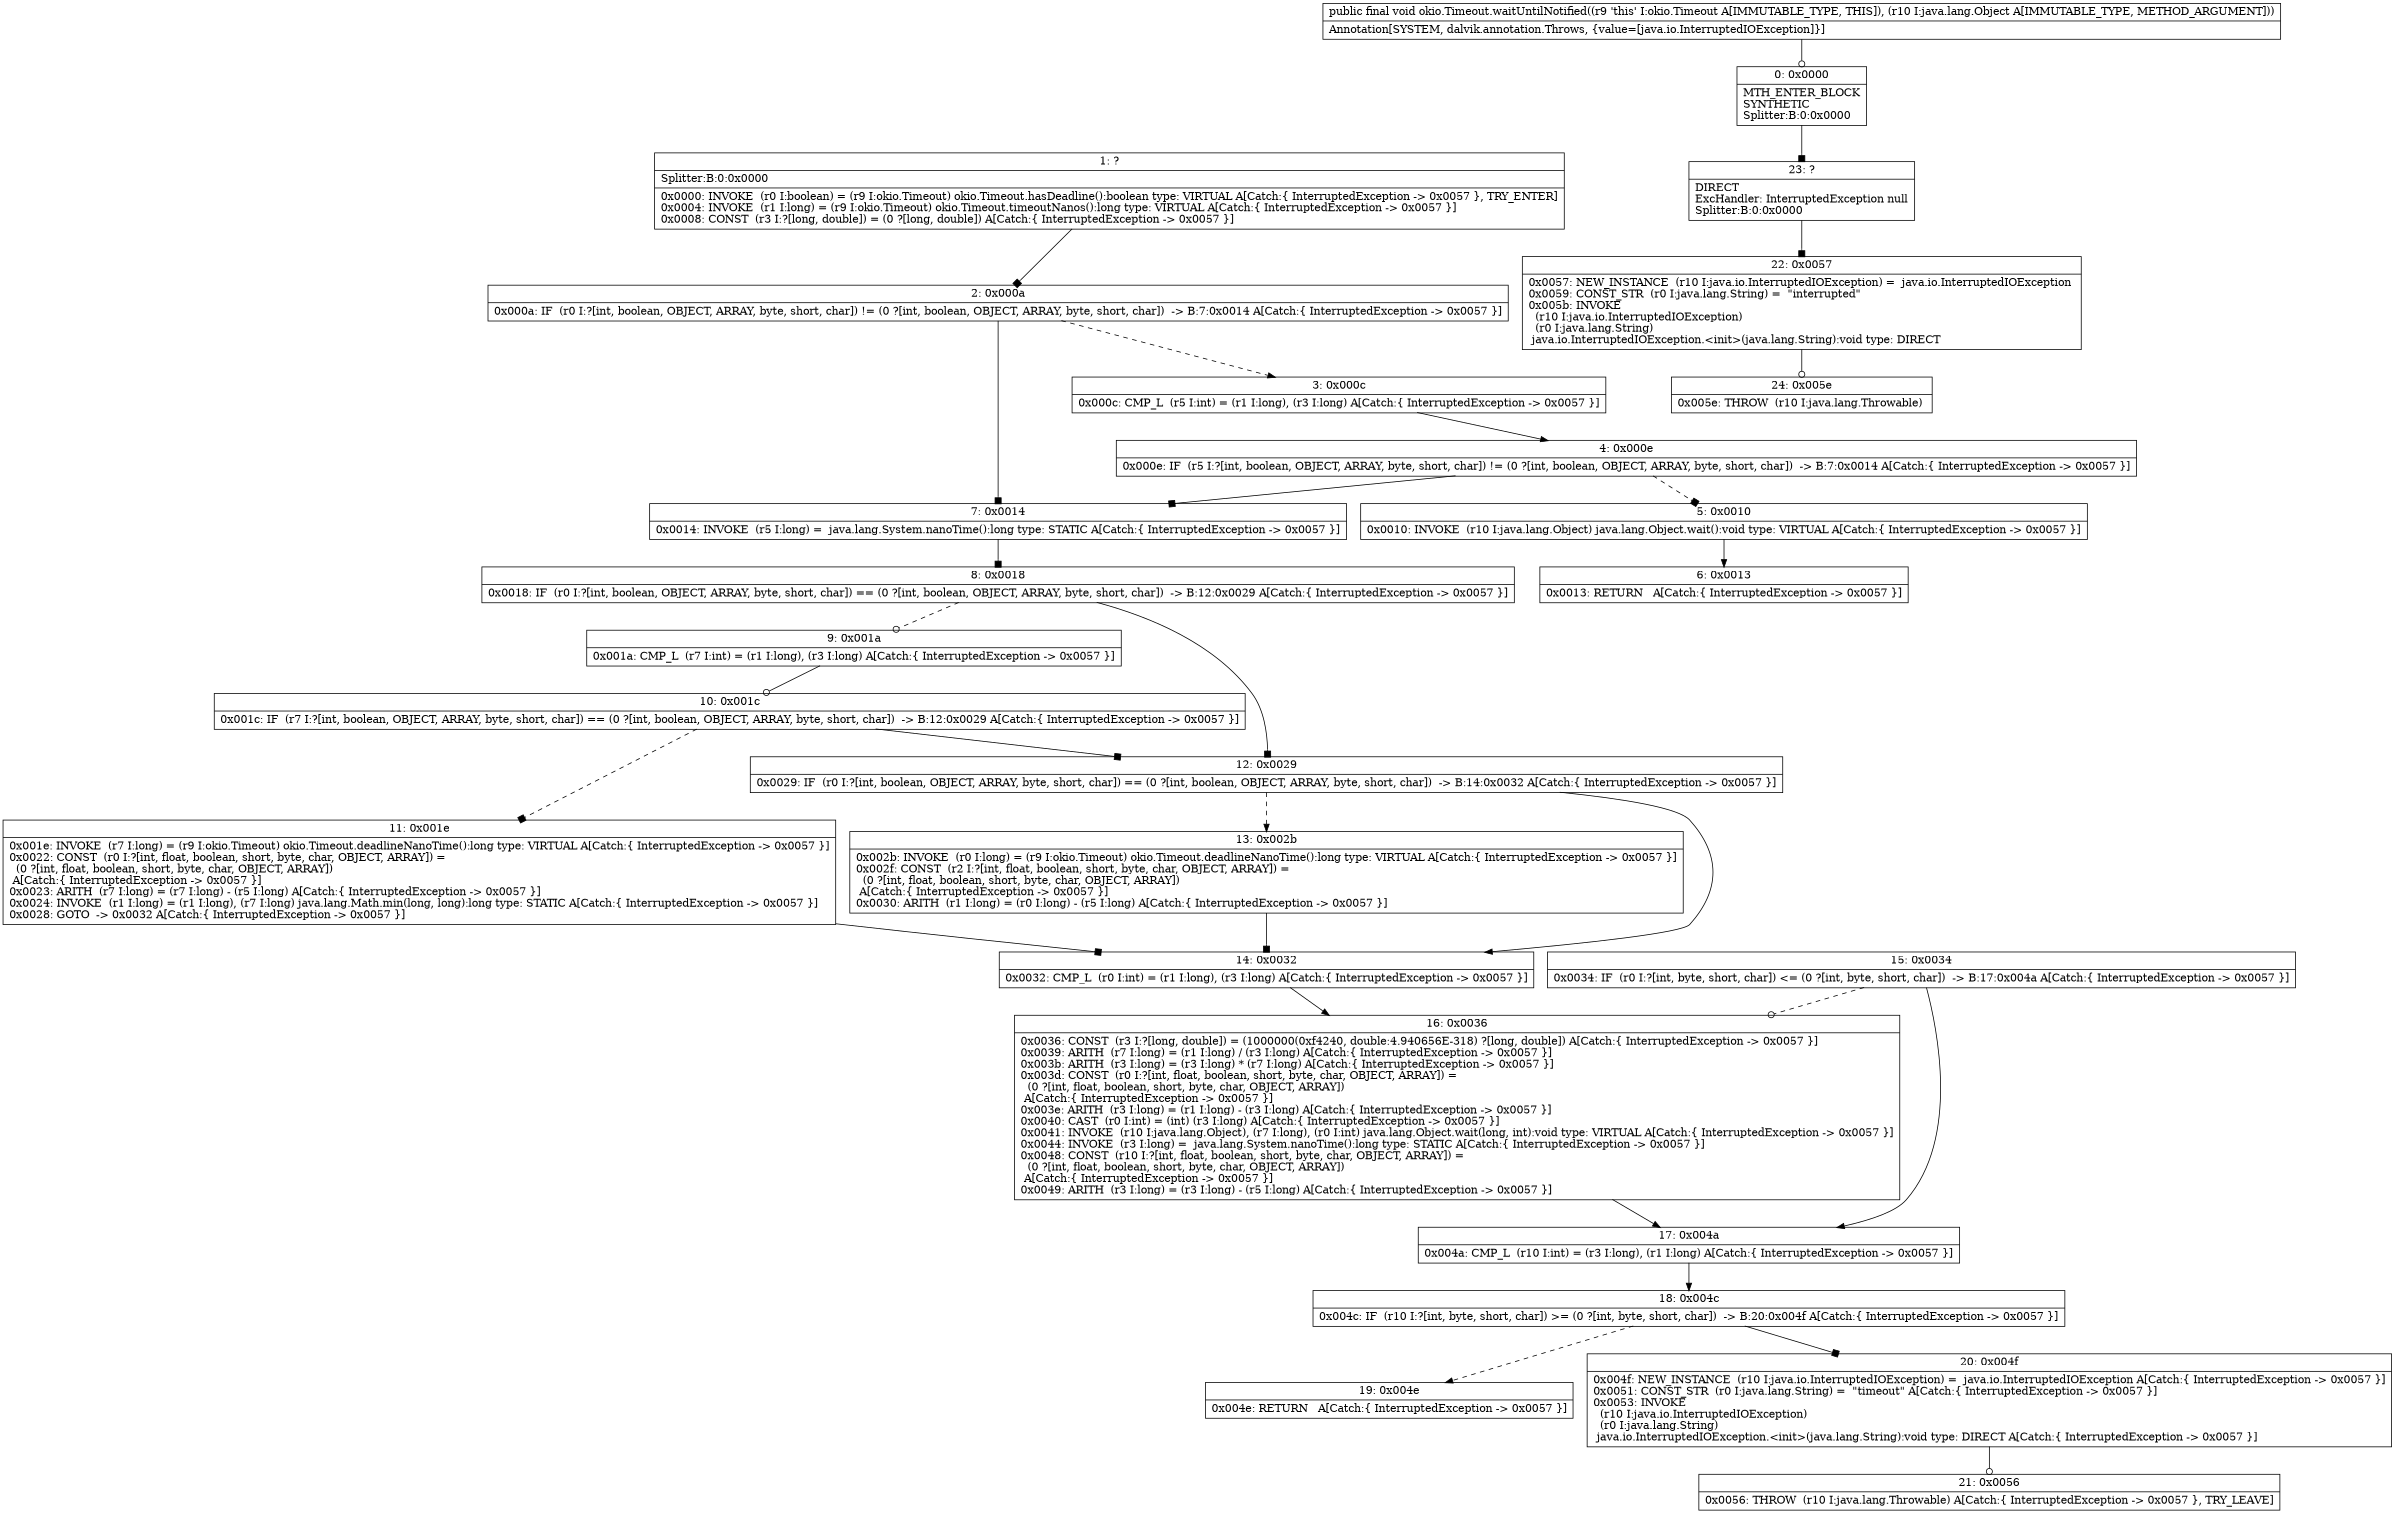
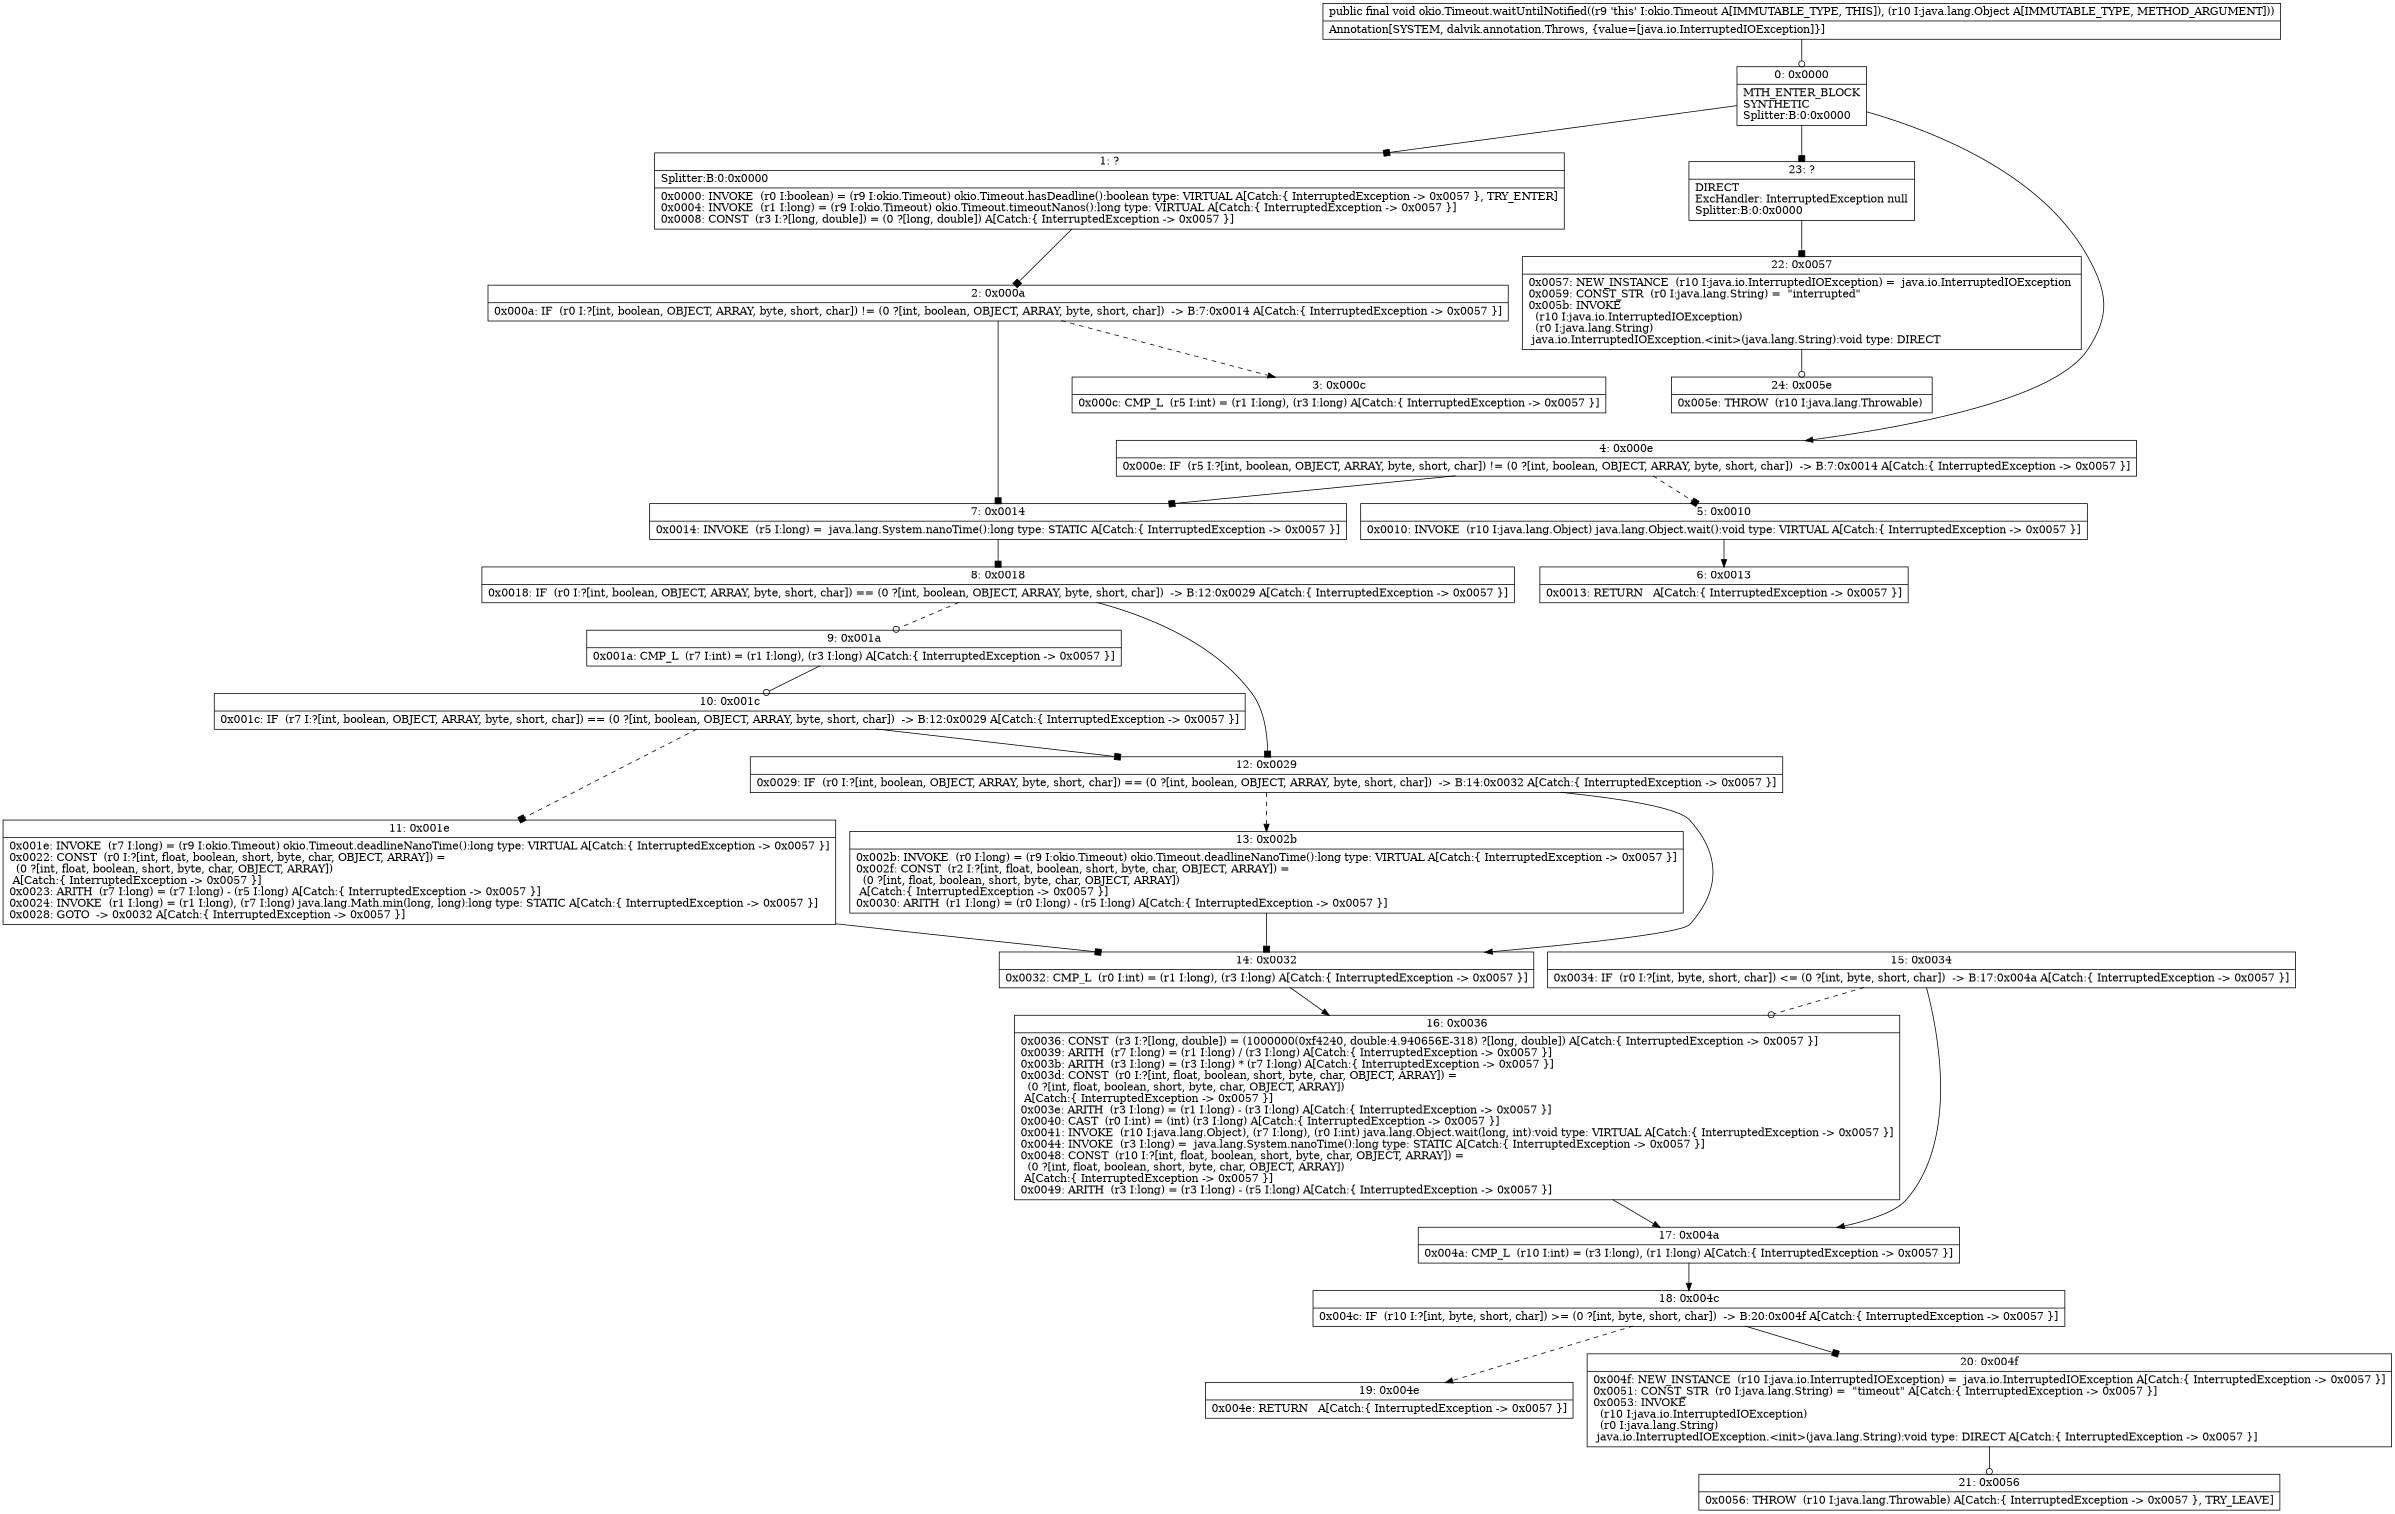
edge "0: 0x0000" -> "1: ?": added
edge "3: 0x000c" -> "4: 0x000e": now "0: 0x0000" -> "4: 0x000e"
